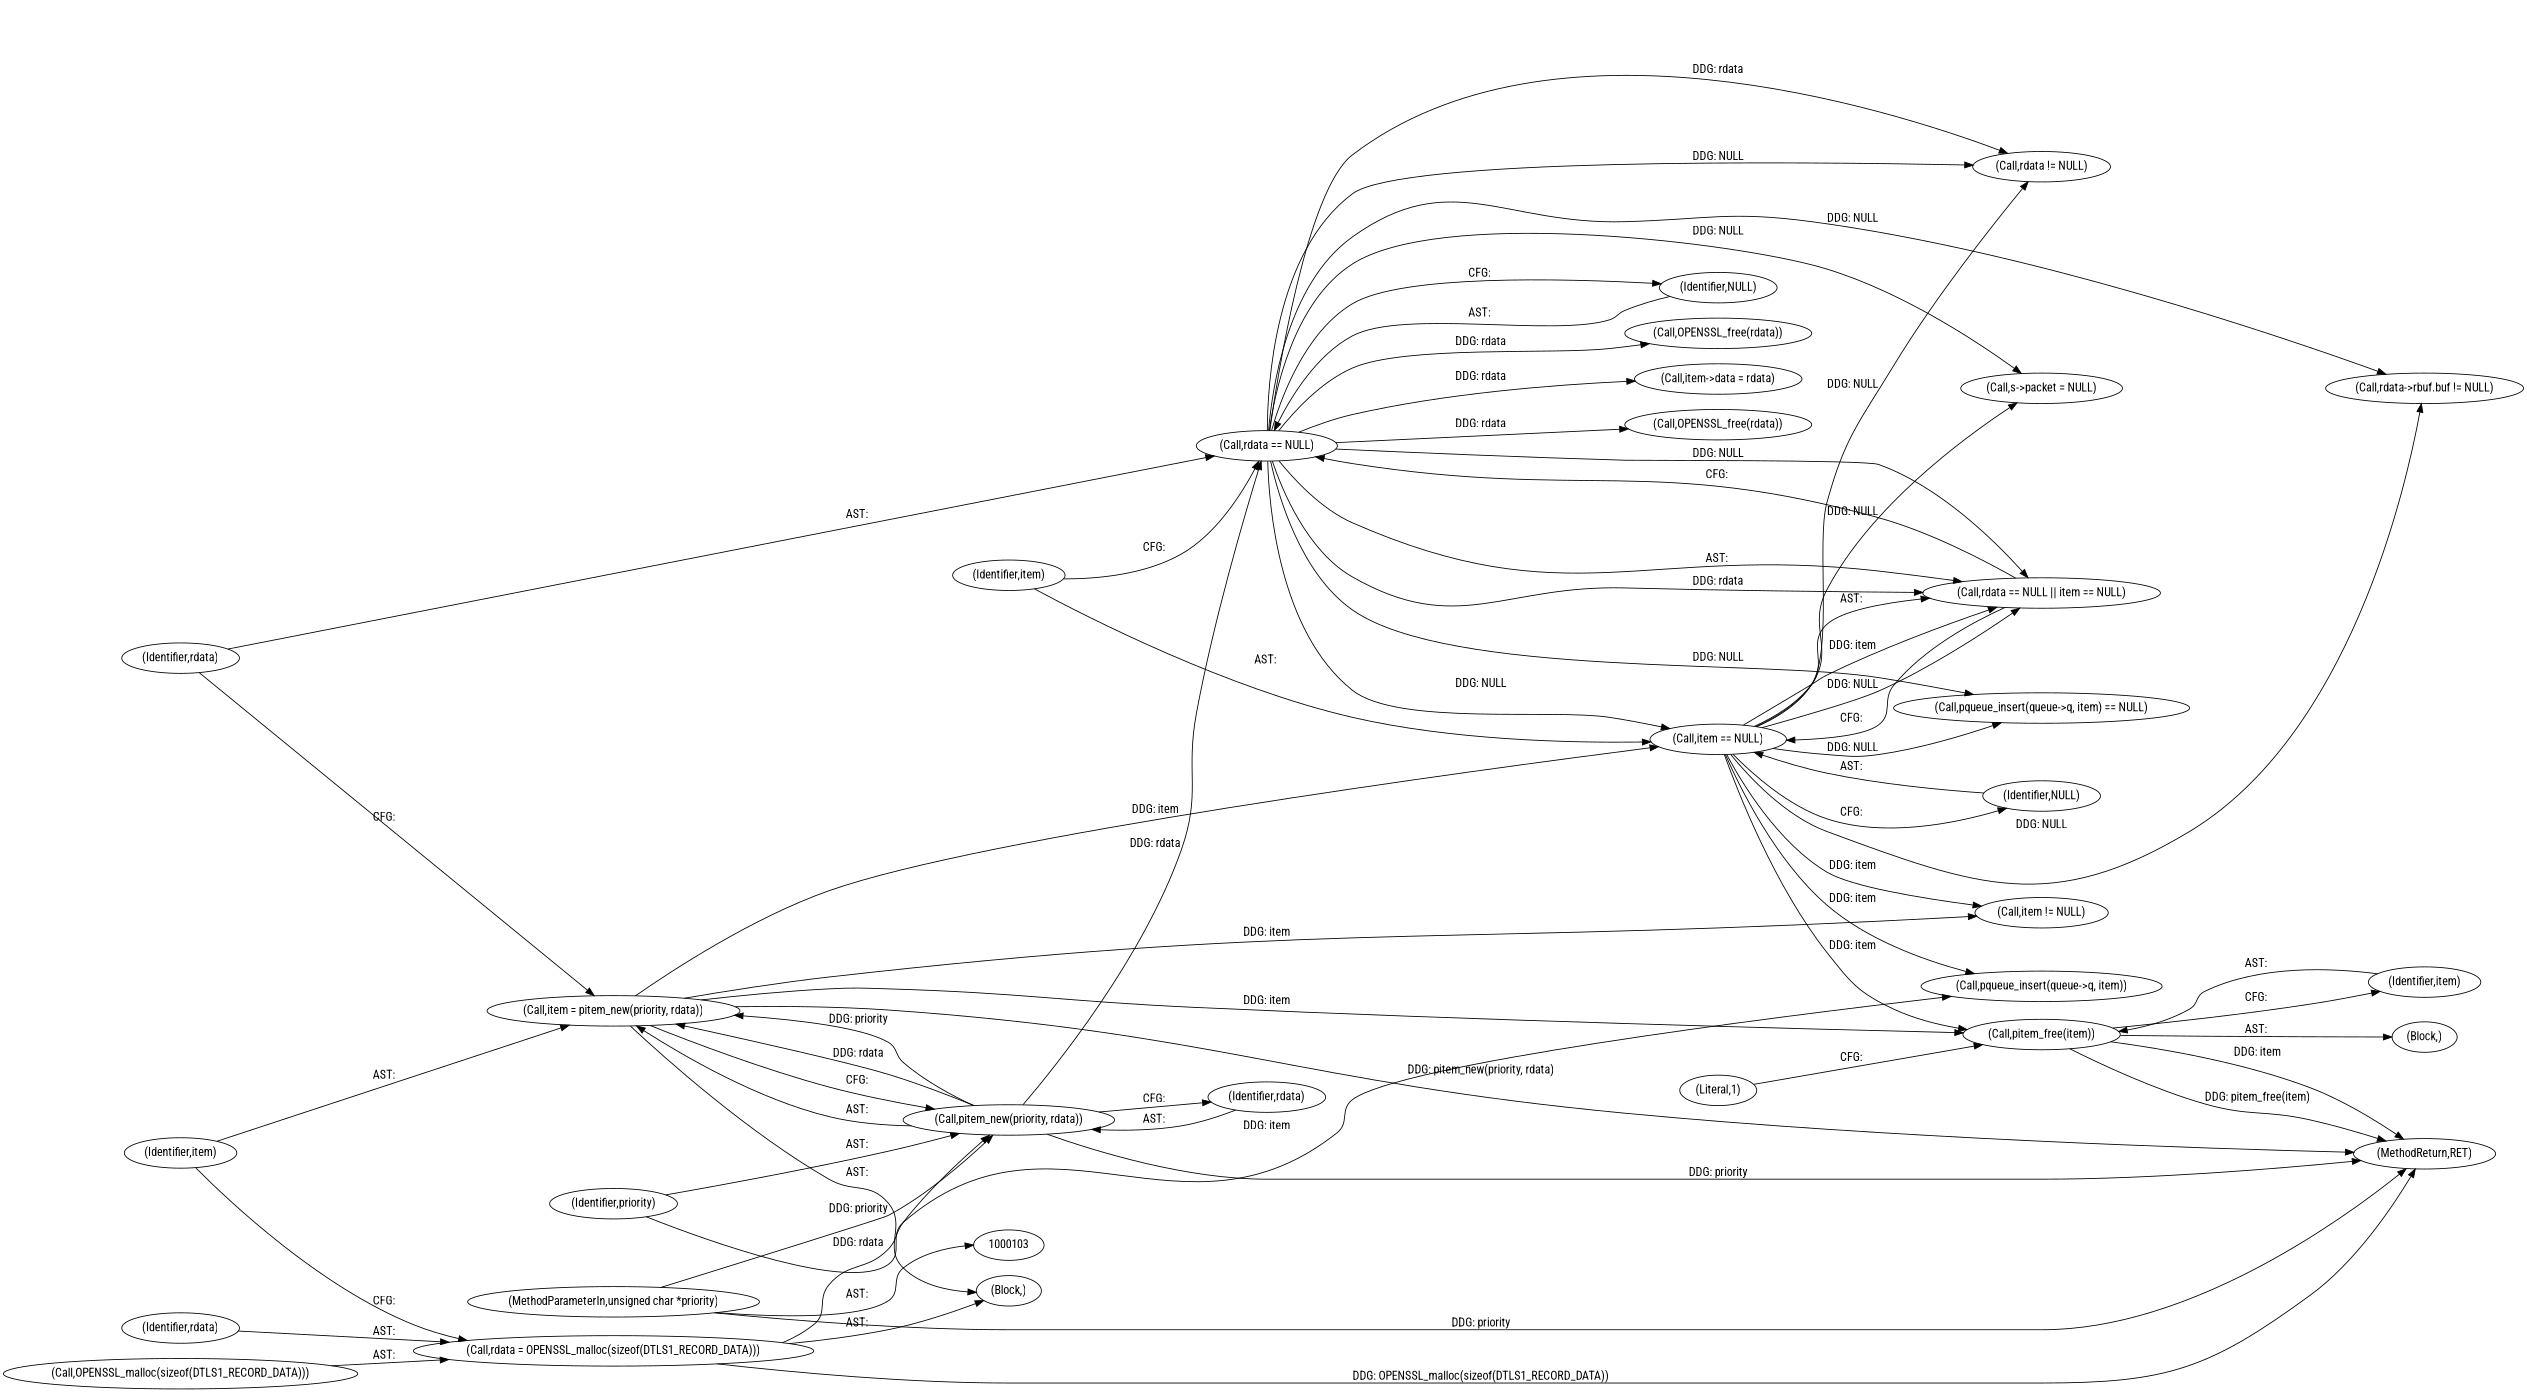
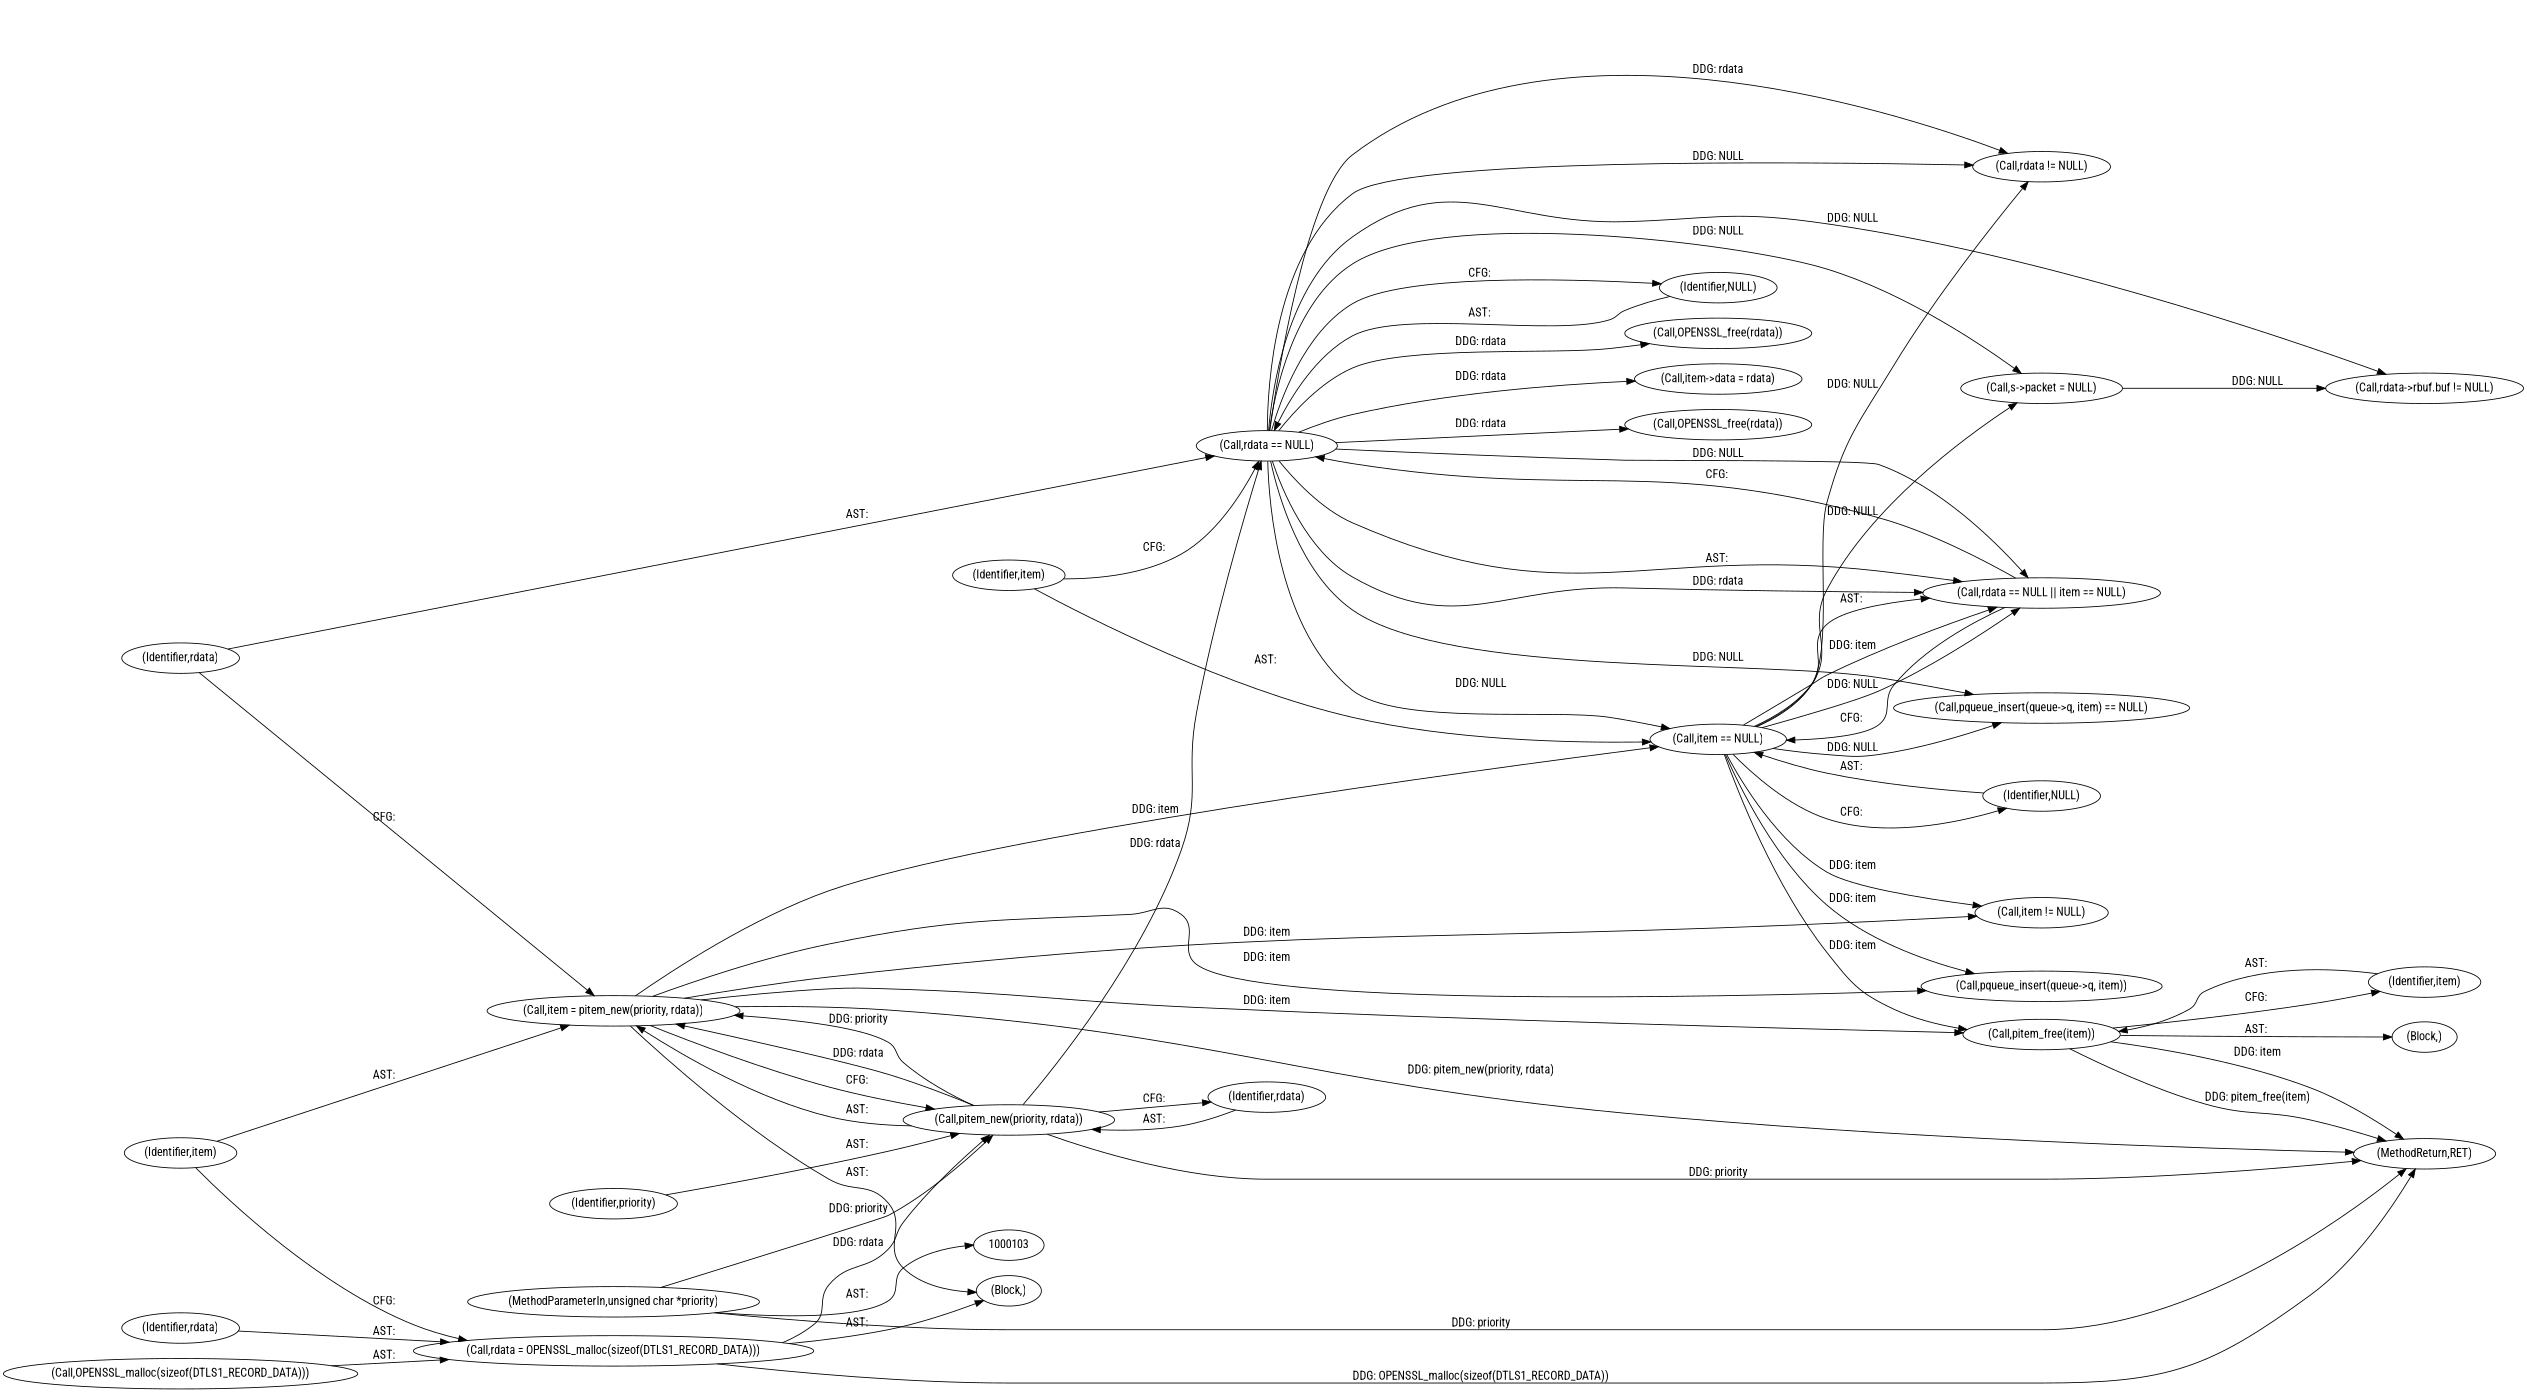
edge "(Call,item == NULL)" -> "(Call,rdata->rbuf.buf != NULL)": now "(Call,s->packet = NULL)" -> "(Call,rdata->rbuf.buf != NULL)"
node "(Literal,1)": removed
edge "(Identifier,priority)" -> "(Call,pqueue_insert(queue->q, item))": now "(Call,item = pitem_new(priority, rdata))" -> "(Call,pqueue_insert(queue->q, item))"
